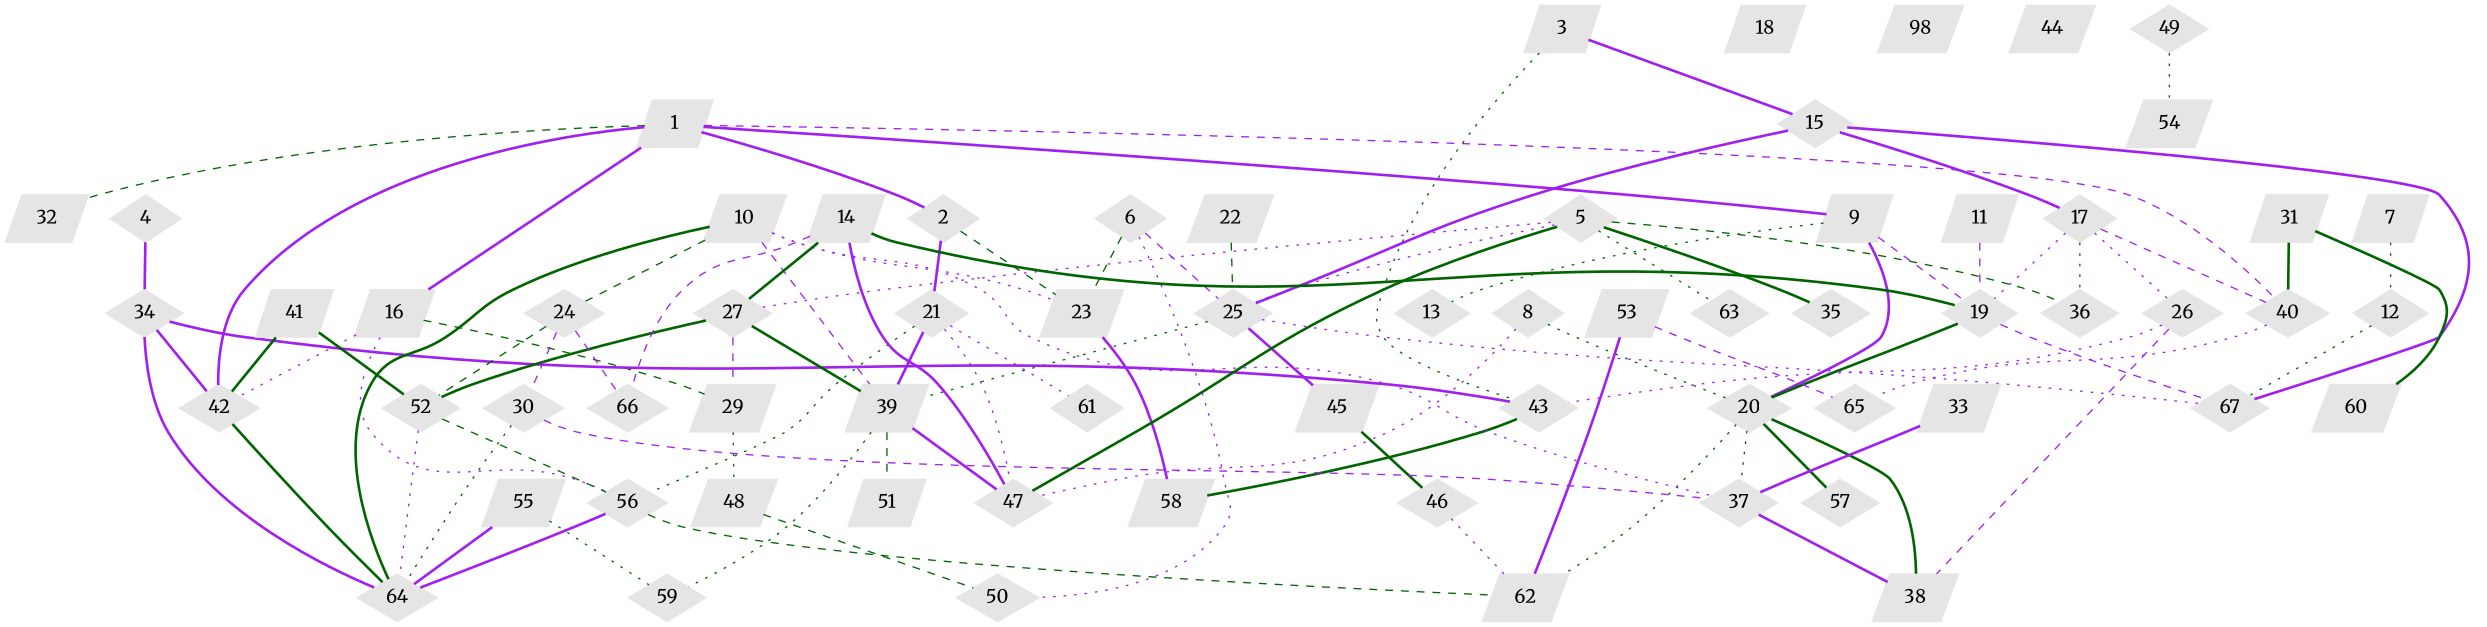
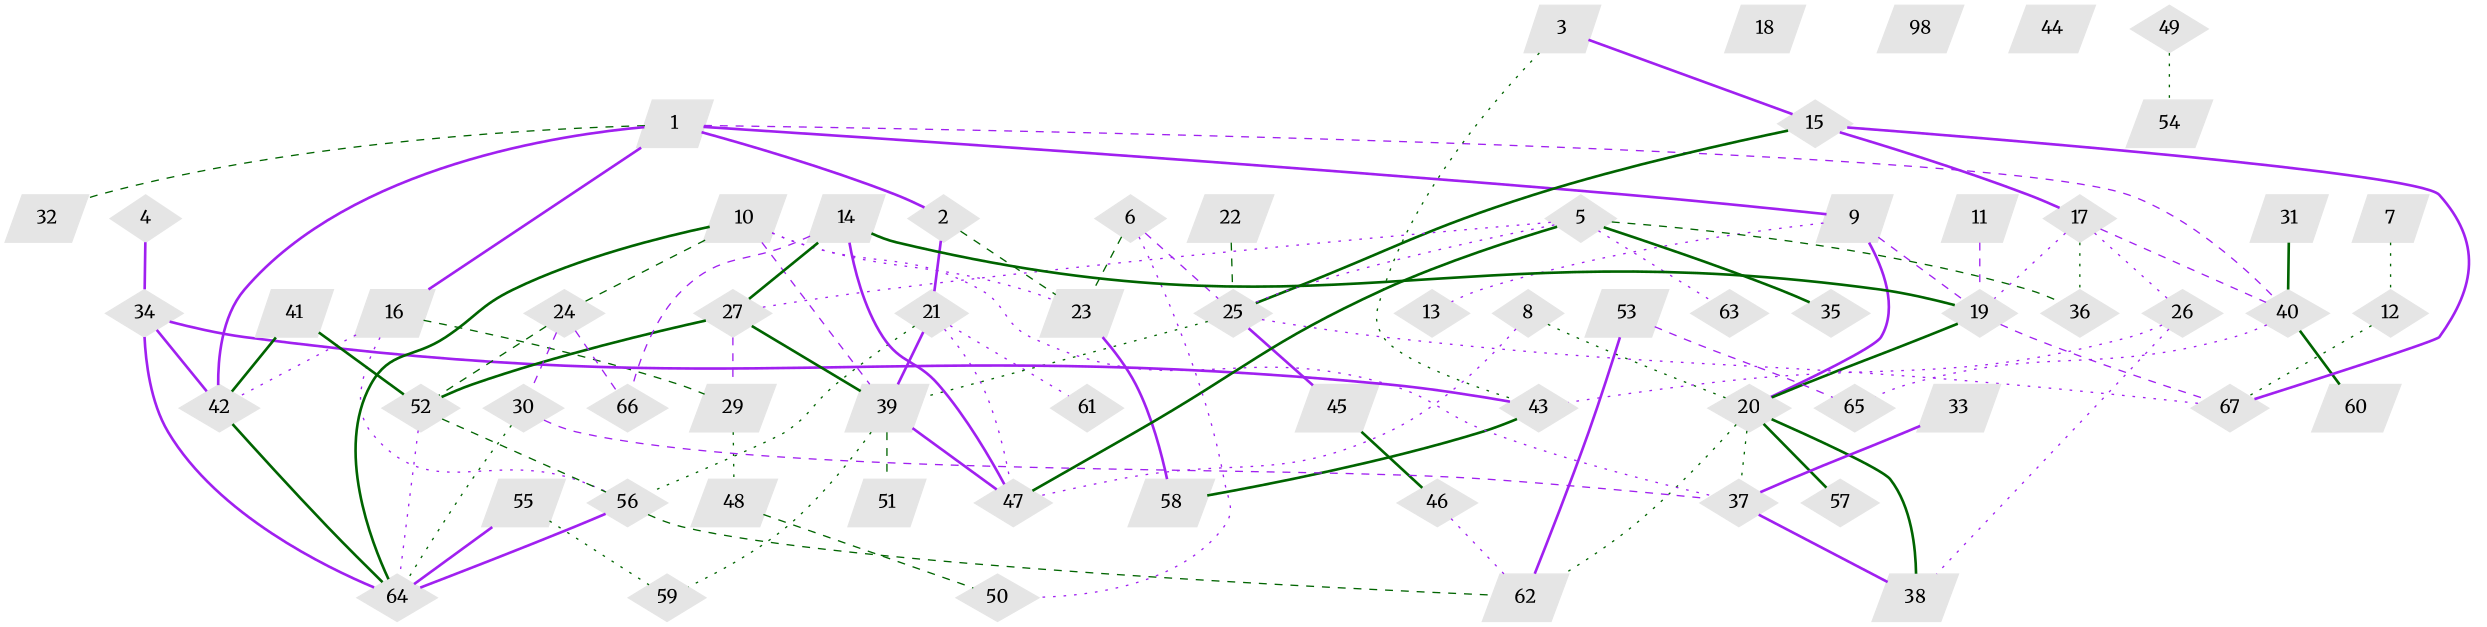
edge "15" -- "25": color purple -> darkgreen
edge "9" -- "13": color darkgreen -> purple
edge "5" -- "63": color darkgreen -> purple
edge "31" -- "60": now "40" -- "60"
edge "26" -- "38": style dashed -> dotted
